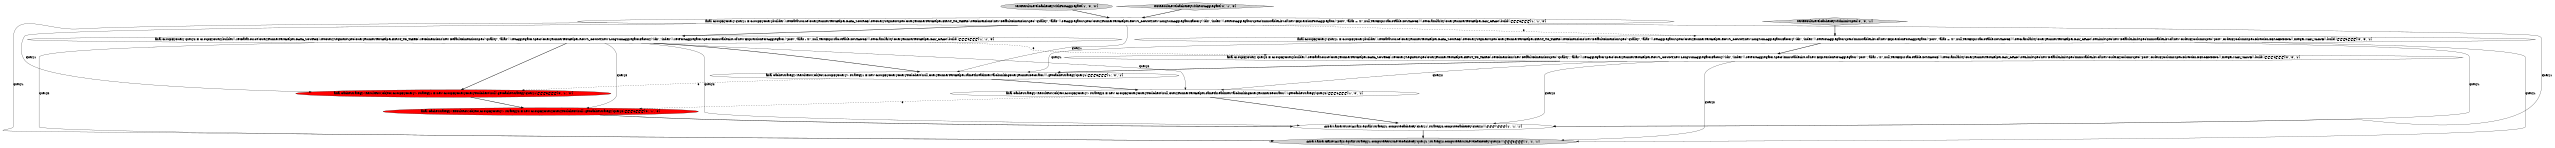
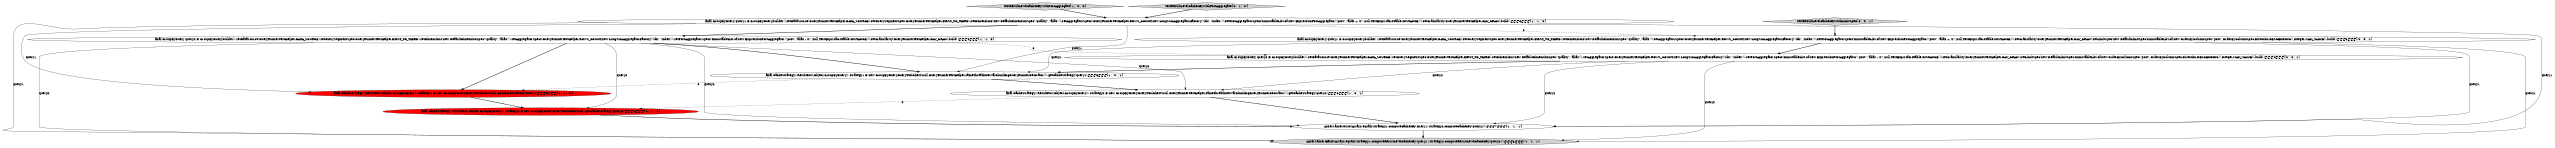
node "testResultLevelCacheKeyWithPostAggregate['1', '0', '0']": shape ellipse -> diamond
